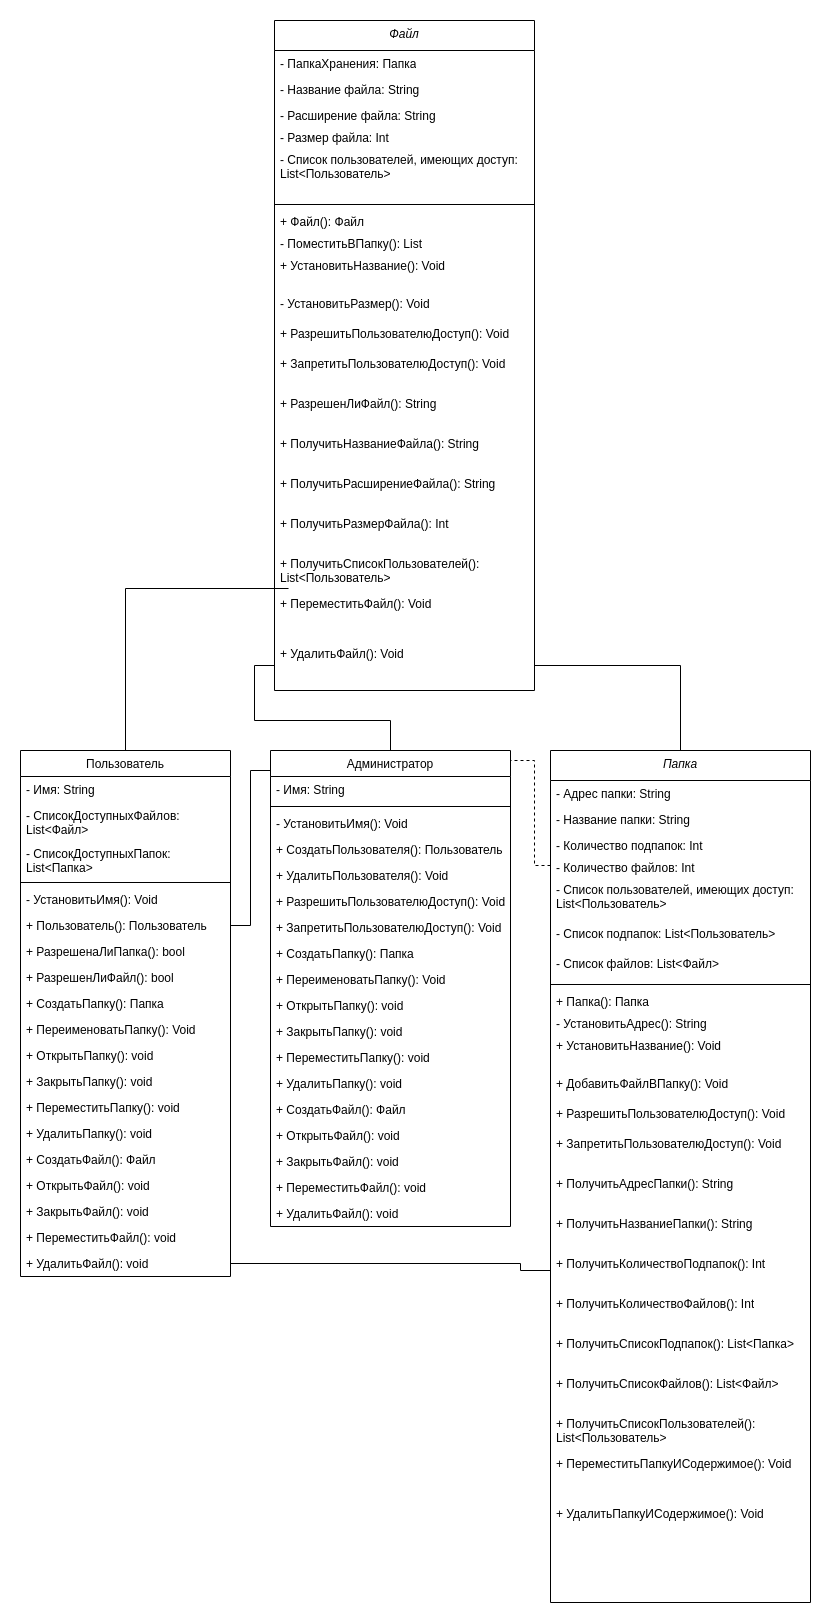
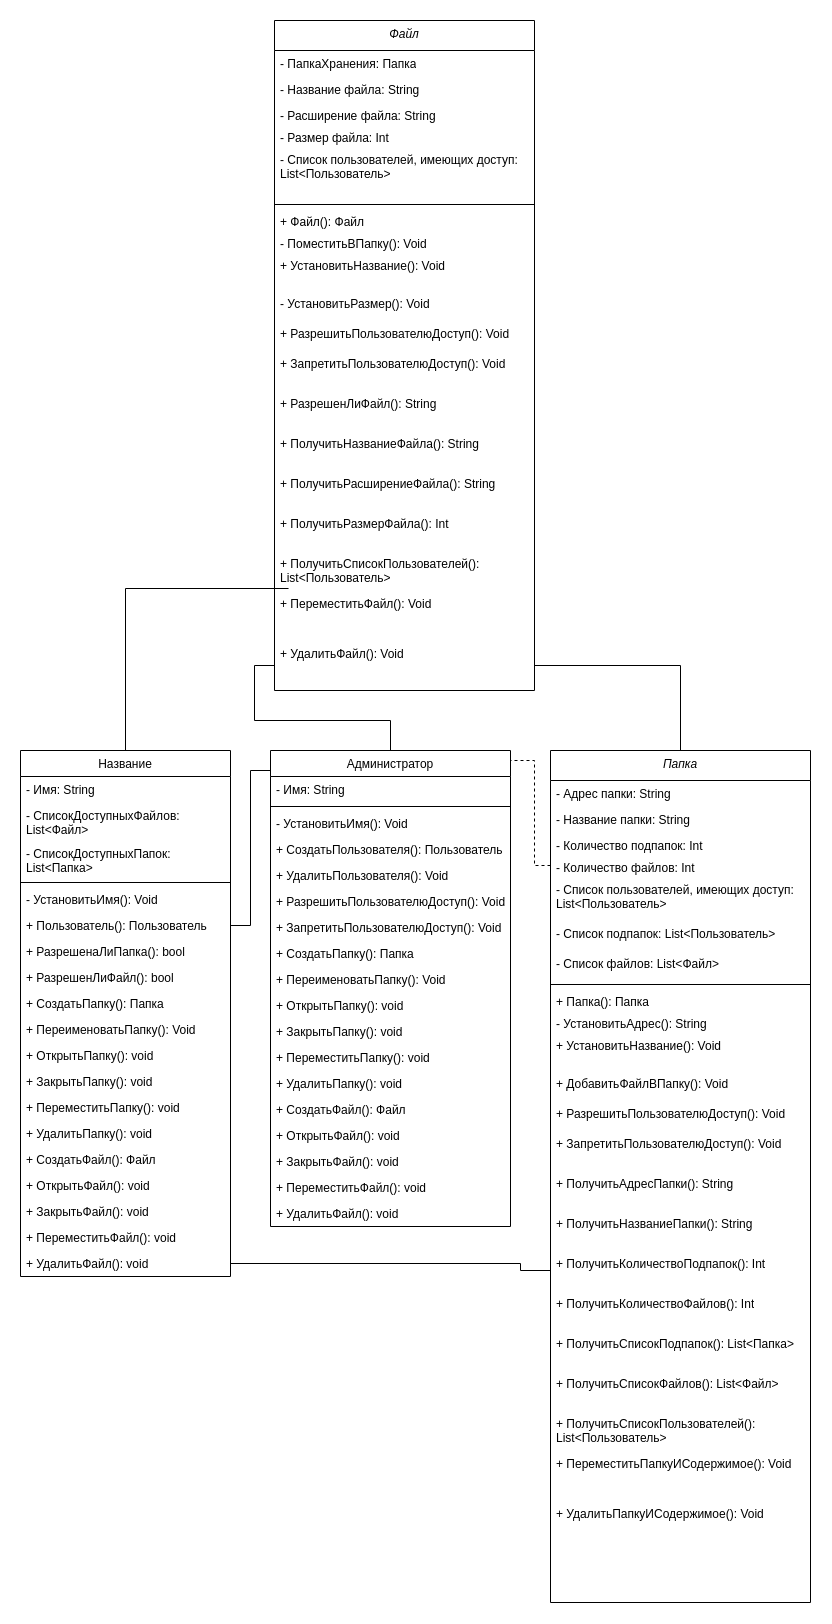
node "- ПоместитьВПапку(): List": label "- ПоместитьВПапку(): List" -> "- ПоместитьВПапку(): Void"
node "Пользователь": label "Пользователь" -> "Название"
